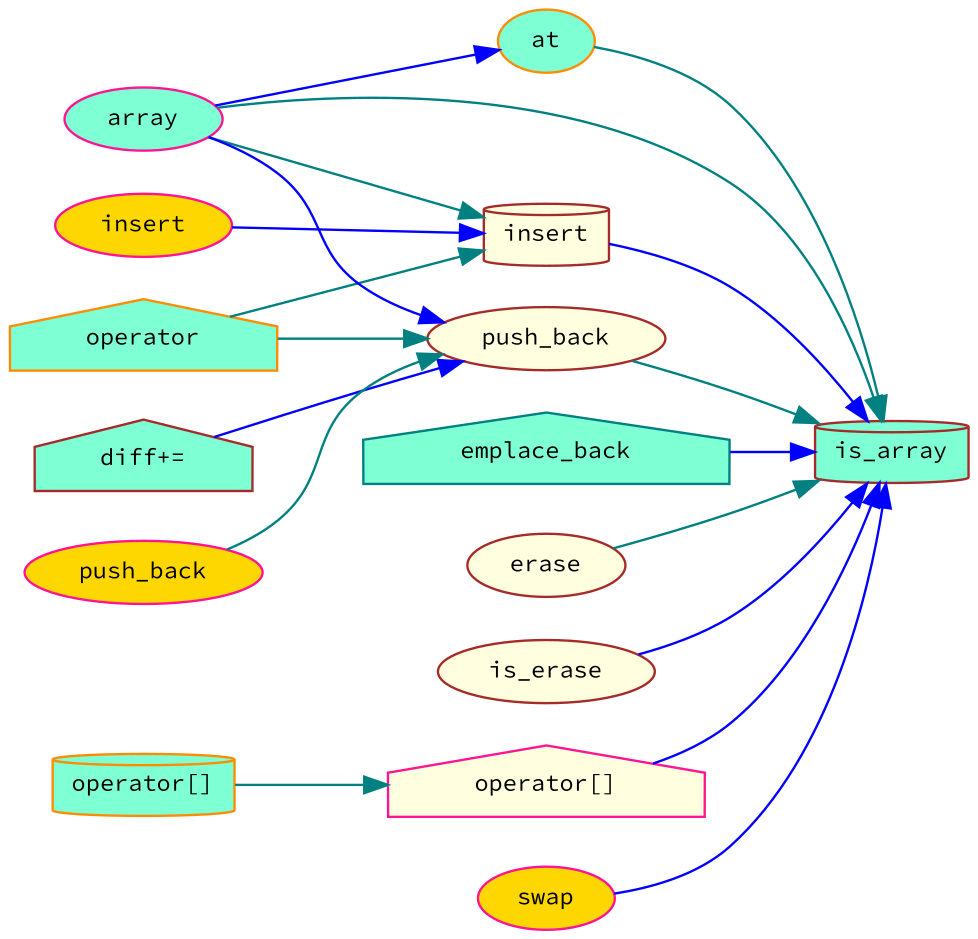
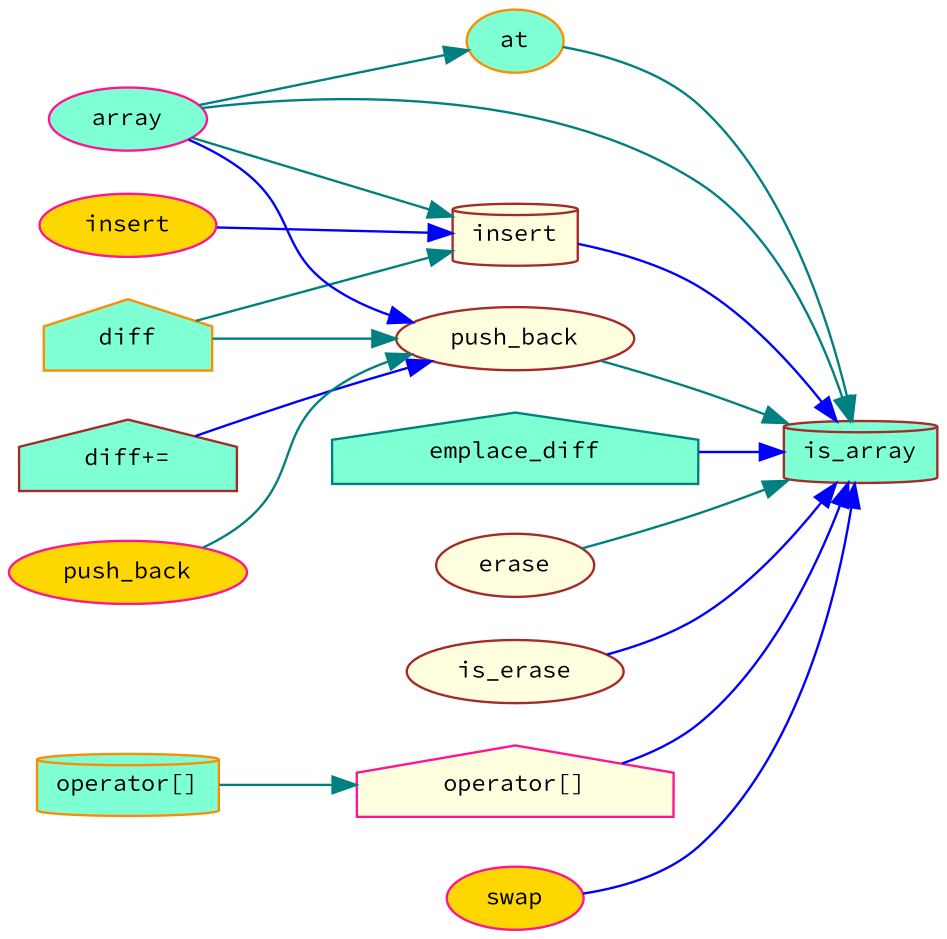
edge "array" -> "at": color blue -> teal
node "operator": label "operator" -> "diff"
node "emplace_back": label "emplace_back" -> "emplace_diff"
